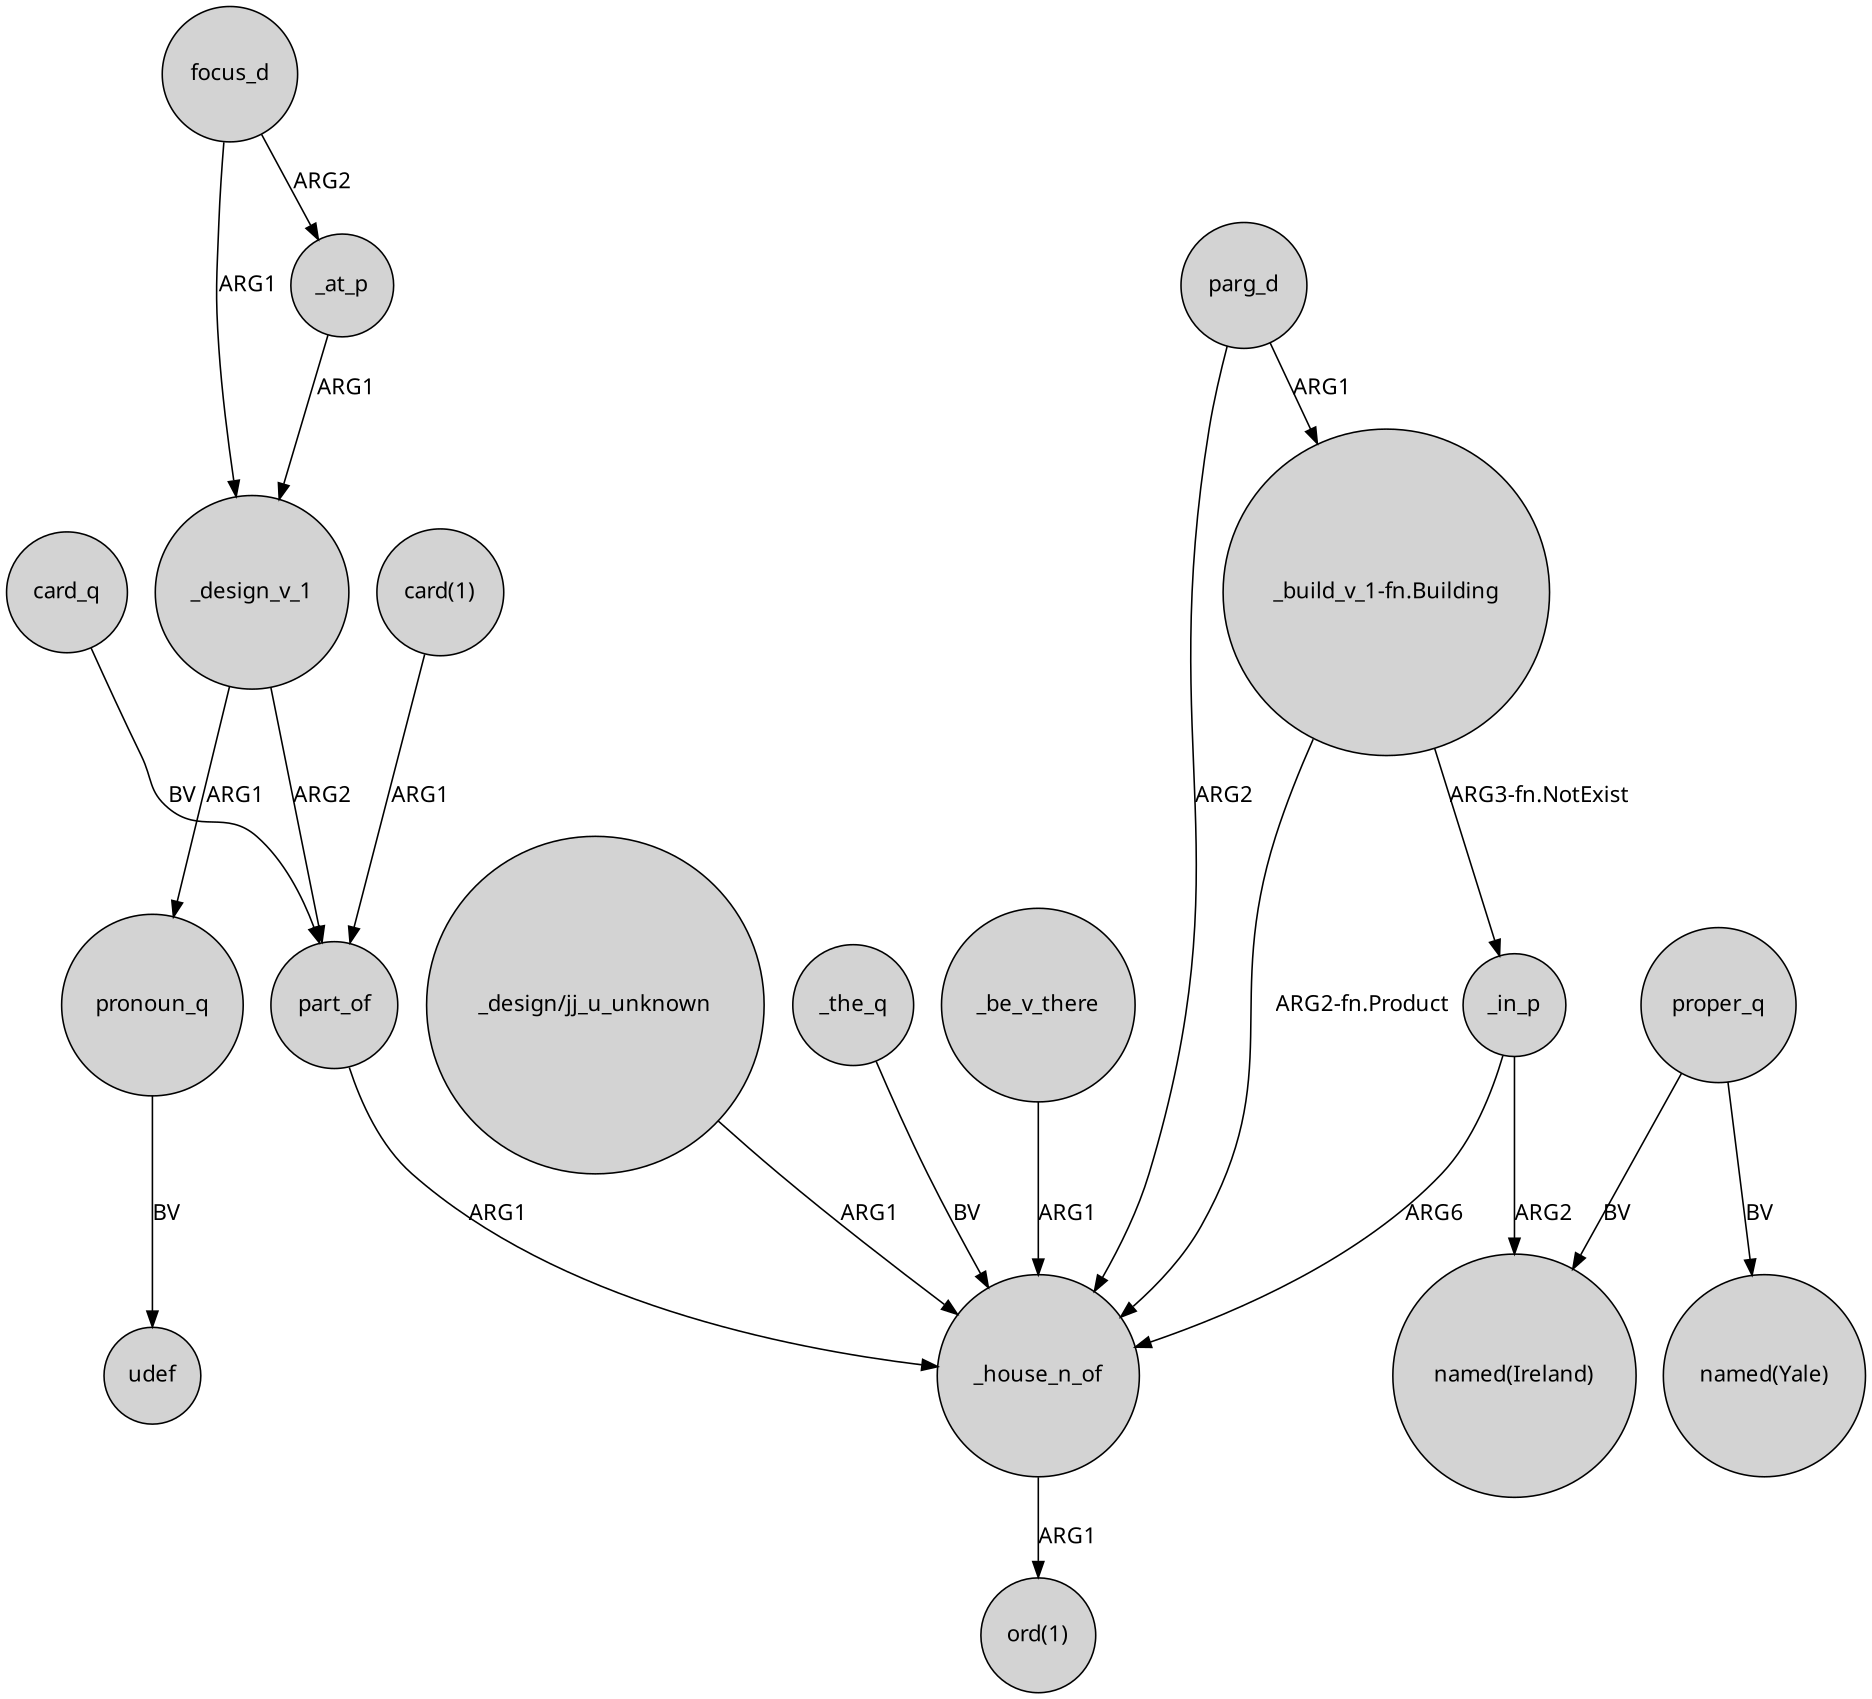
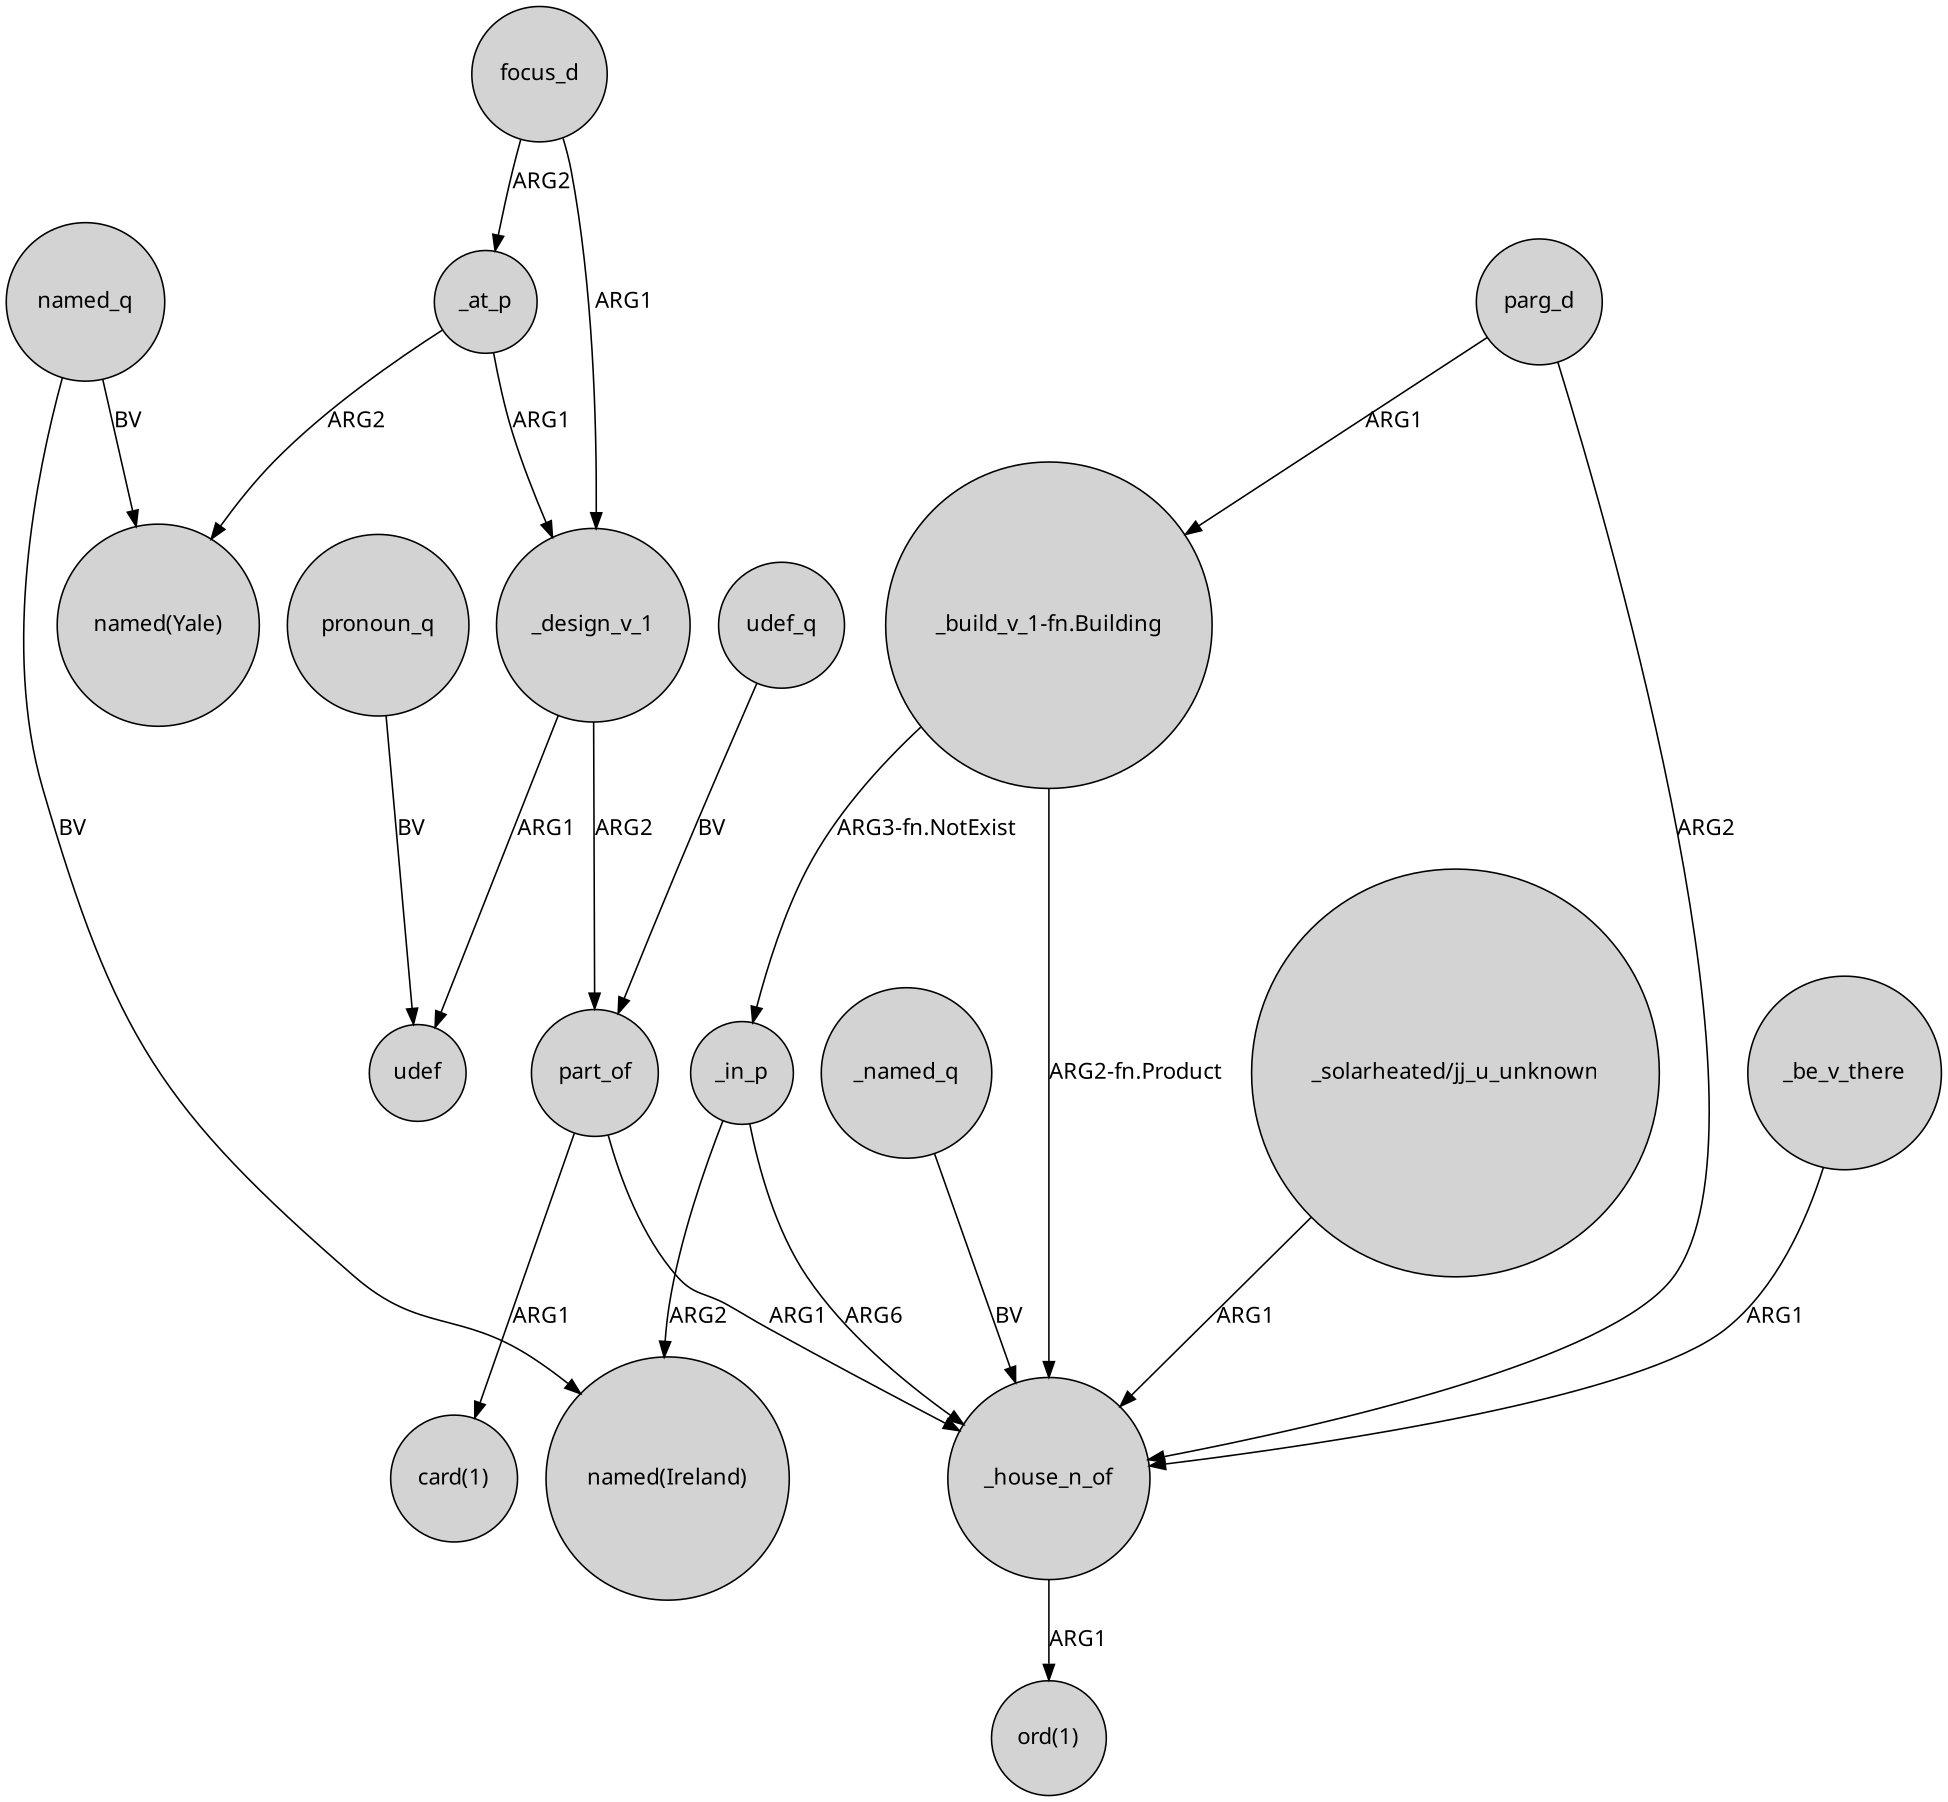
edge "_at_p" -> "named(Yale)": added, label "ARG2"
node "card_q": label "card_q" -> "udef_q"
edge "card(1)" -> "part_of": reversed
edge "_design_v_1" -> "pronoun_q": now "_design_v_1" -> "udef"
node "_design/jj_u_unknown": label "_design/jj_u_unknown" -> "_solarheated/jj_u_unknown"
node "_the_q": label "_the_q" -> "_named_q"
node "proper_q": label "proper_q" -> "named_q"
